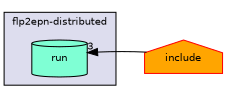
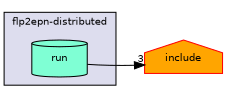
edge "include" -> "run": reversed
